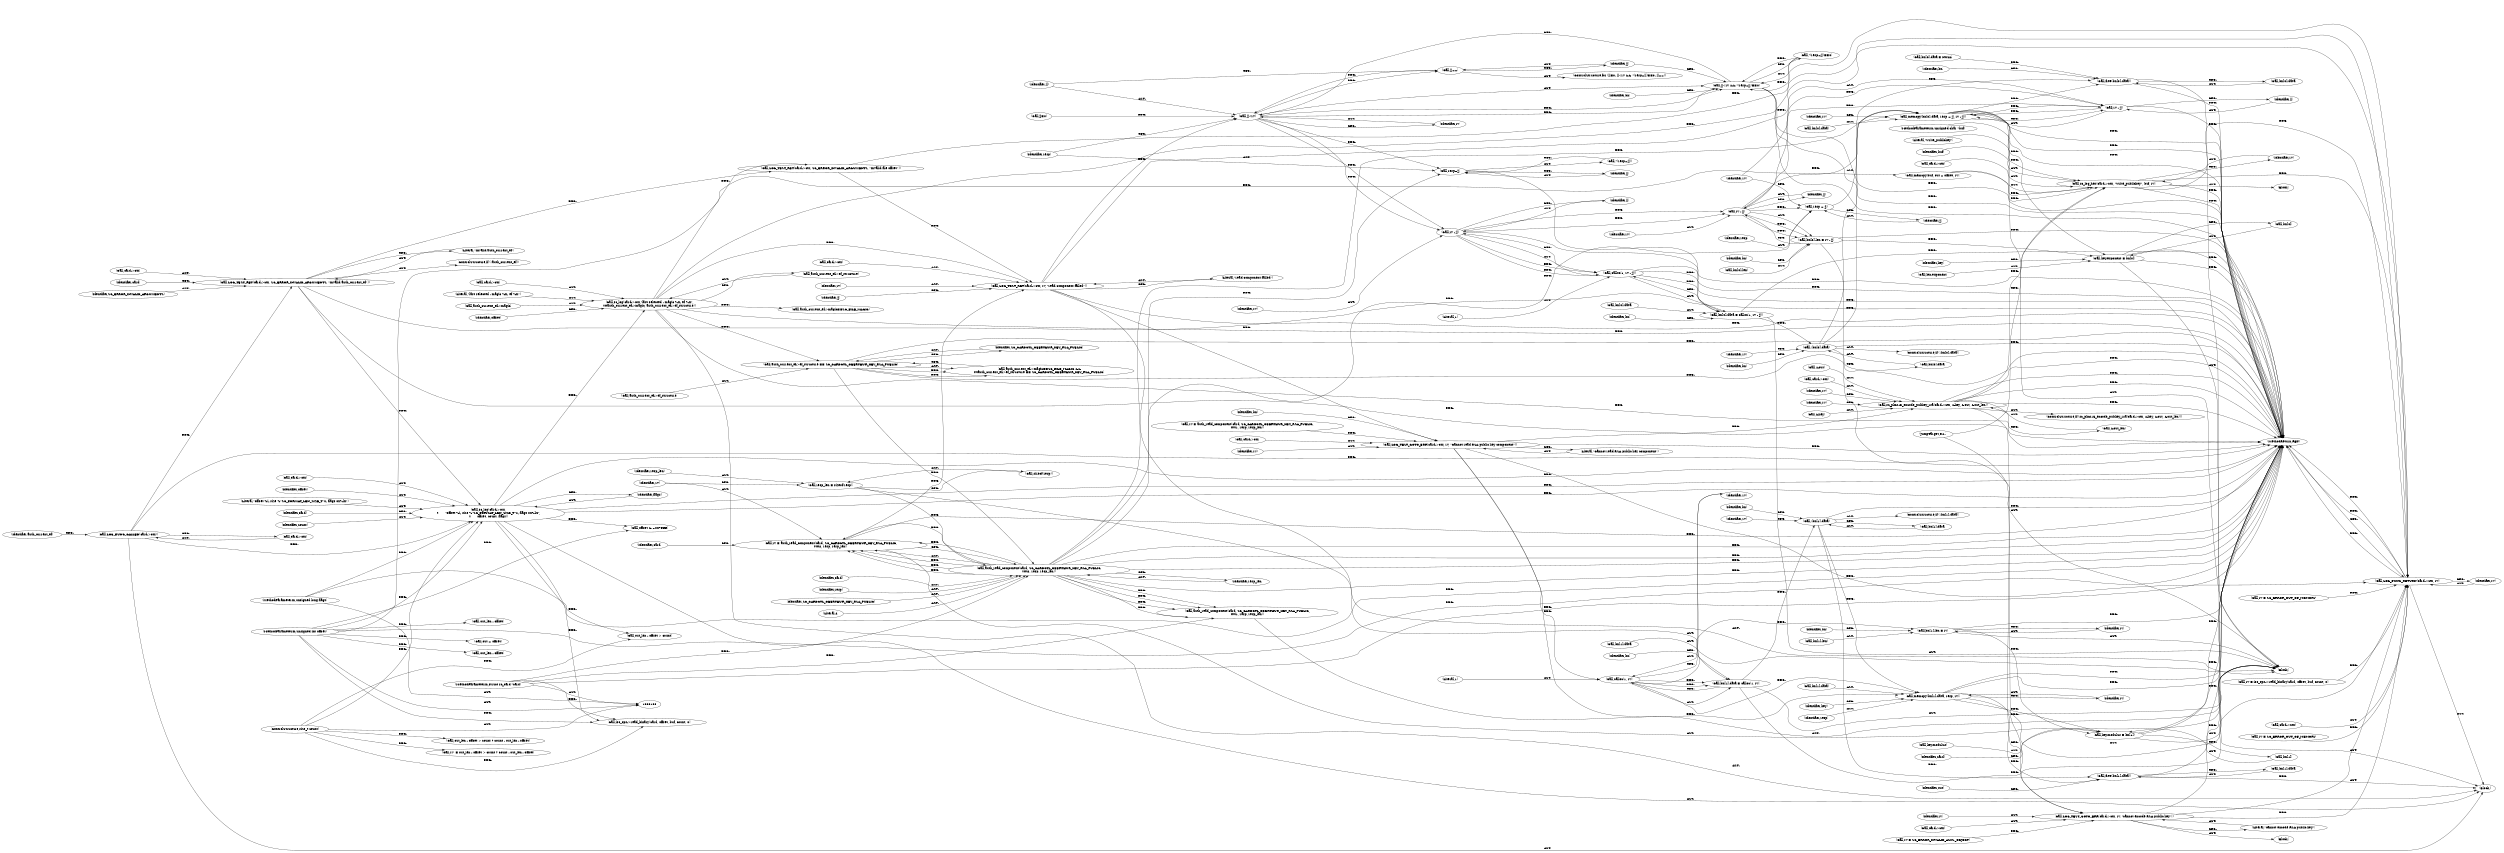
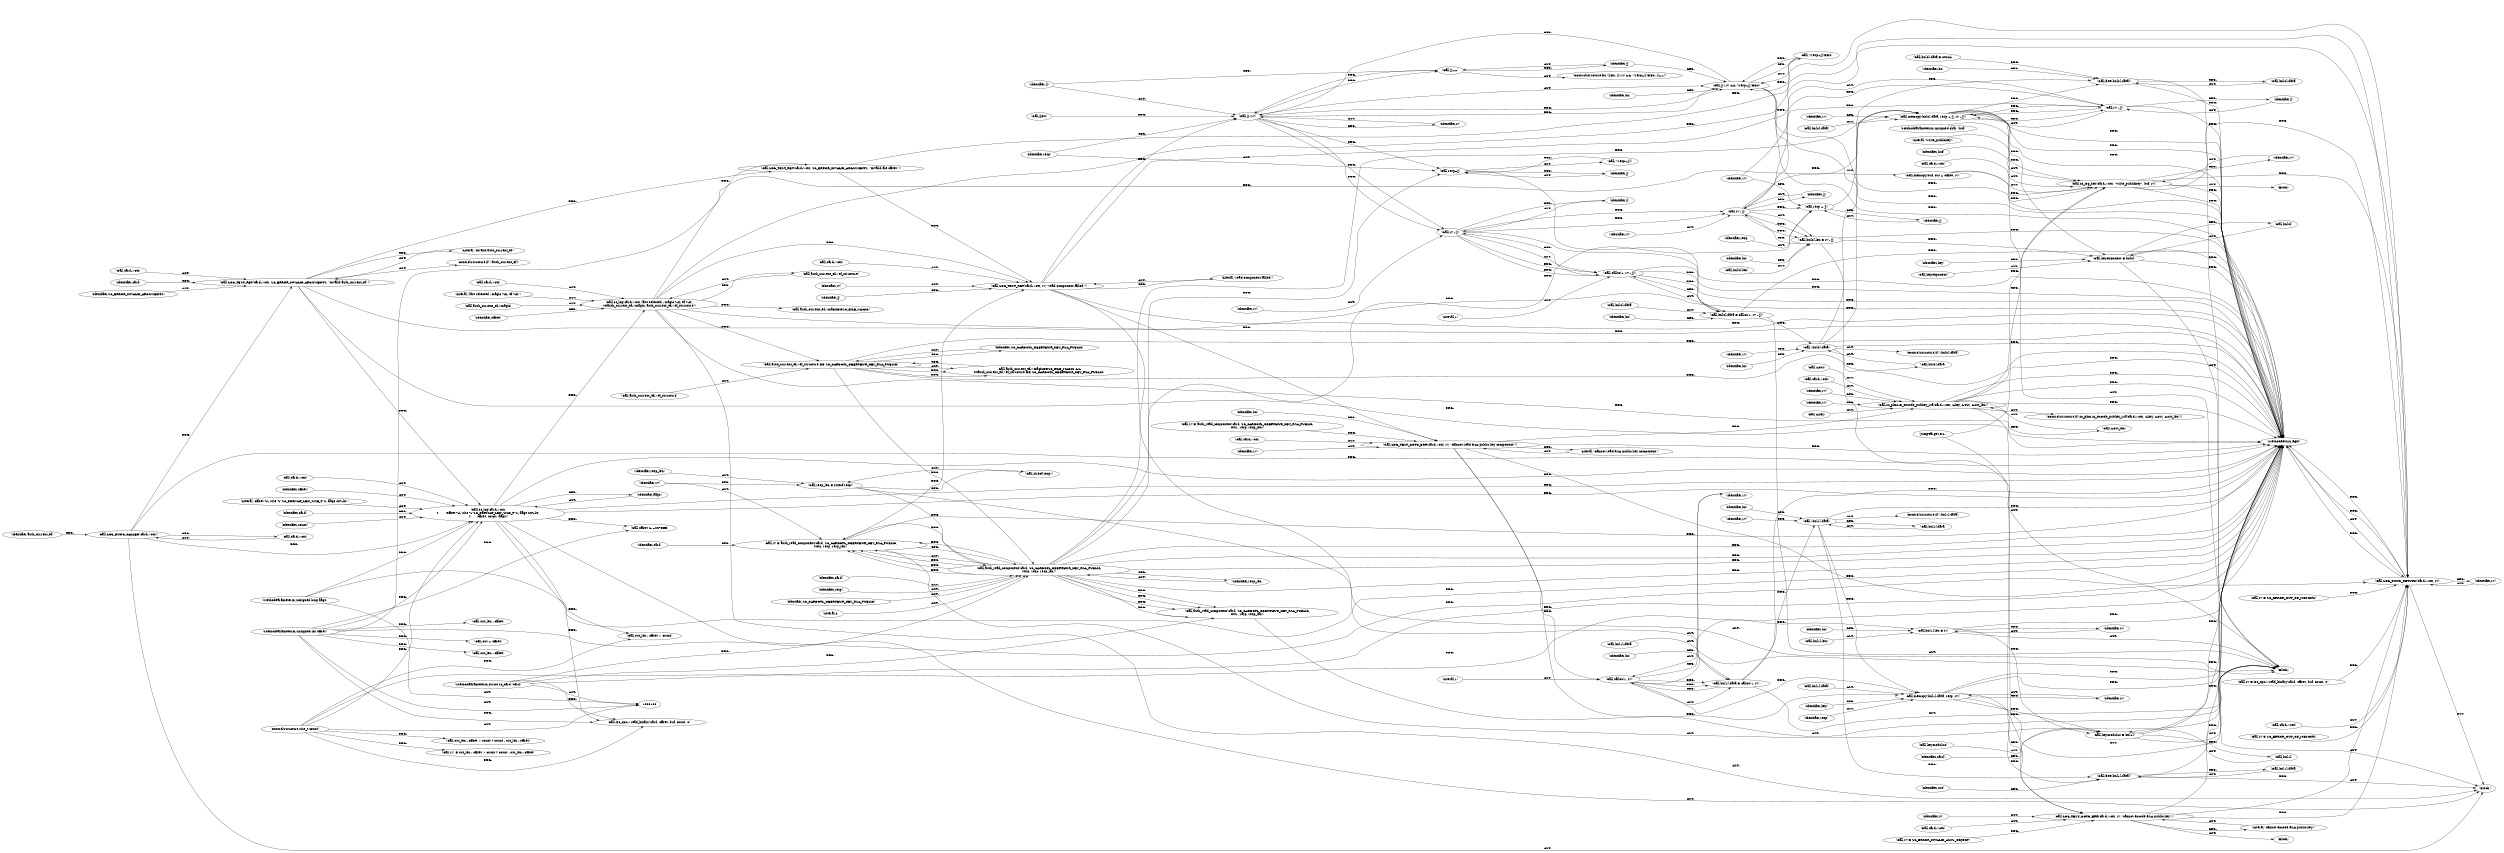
node "(Call,len.exponent)": label "(Call,len.exponent)" -> "(Call,key.exponent)"
edge "(MethodReturn,RET)" -> "(Call,LOG_FUNC_RETURN(card->ctx, rv))": label "CFG: " -> "AST: "
edge "(ControlStructure,size_t count)" -> "(MethodReturn,RET)": added, label "DDG:"
edge "(Call,bn[1].data = calloc(1, rv))" -> "(Call,LOG_FUNC_RETURN(card->ctx, rv))": now "(Call,bn[1].data = calloc(1, rv))" -> "(MethodReturn,RET)"
